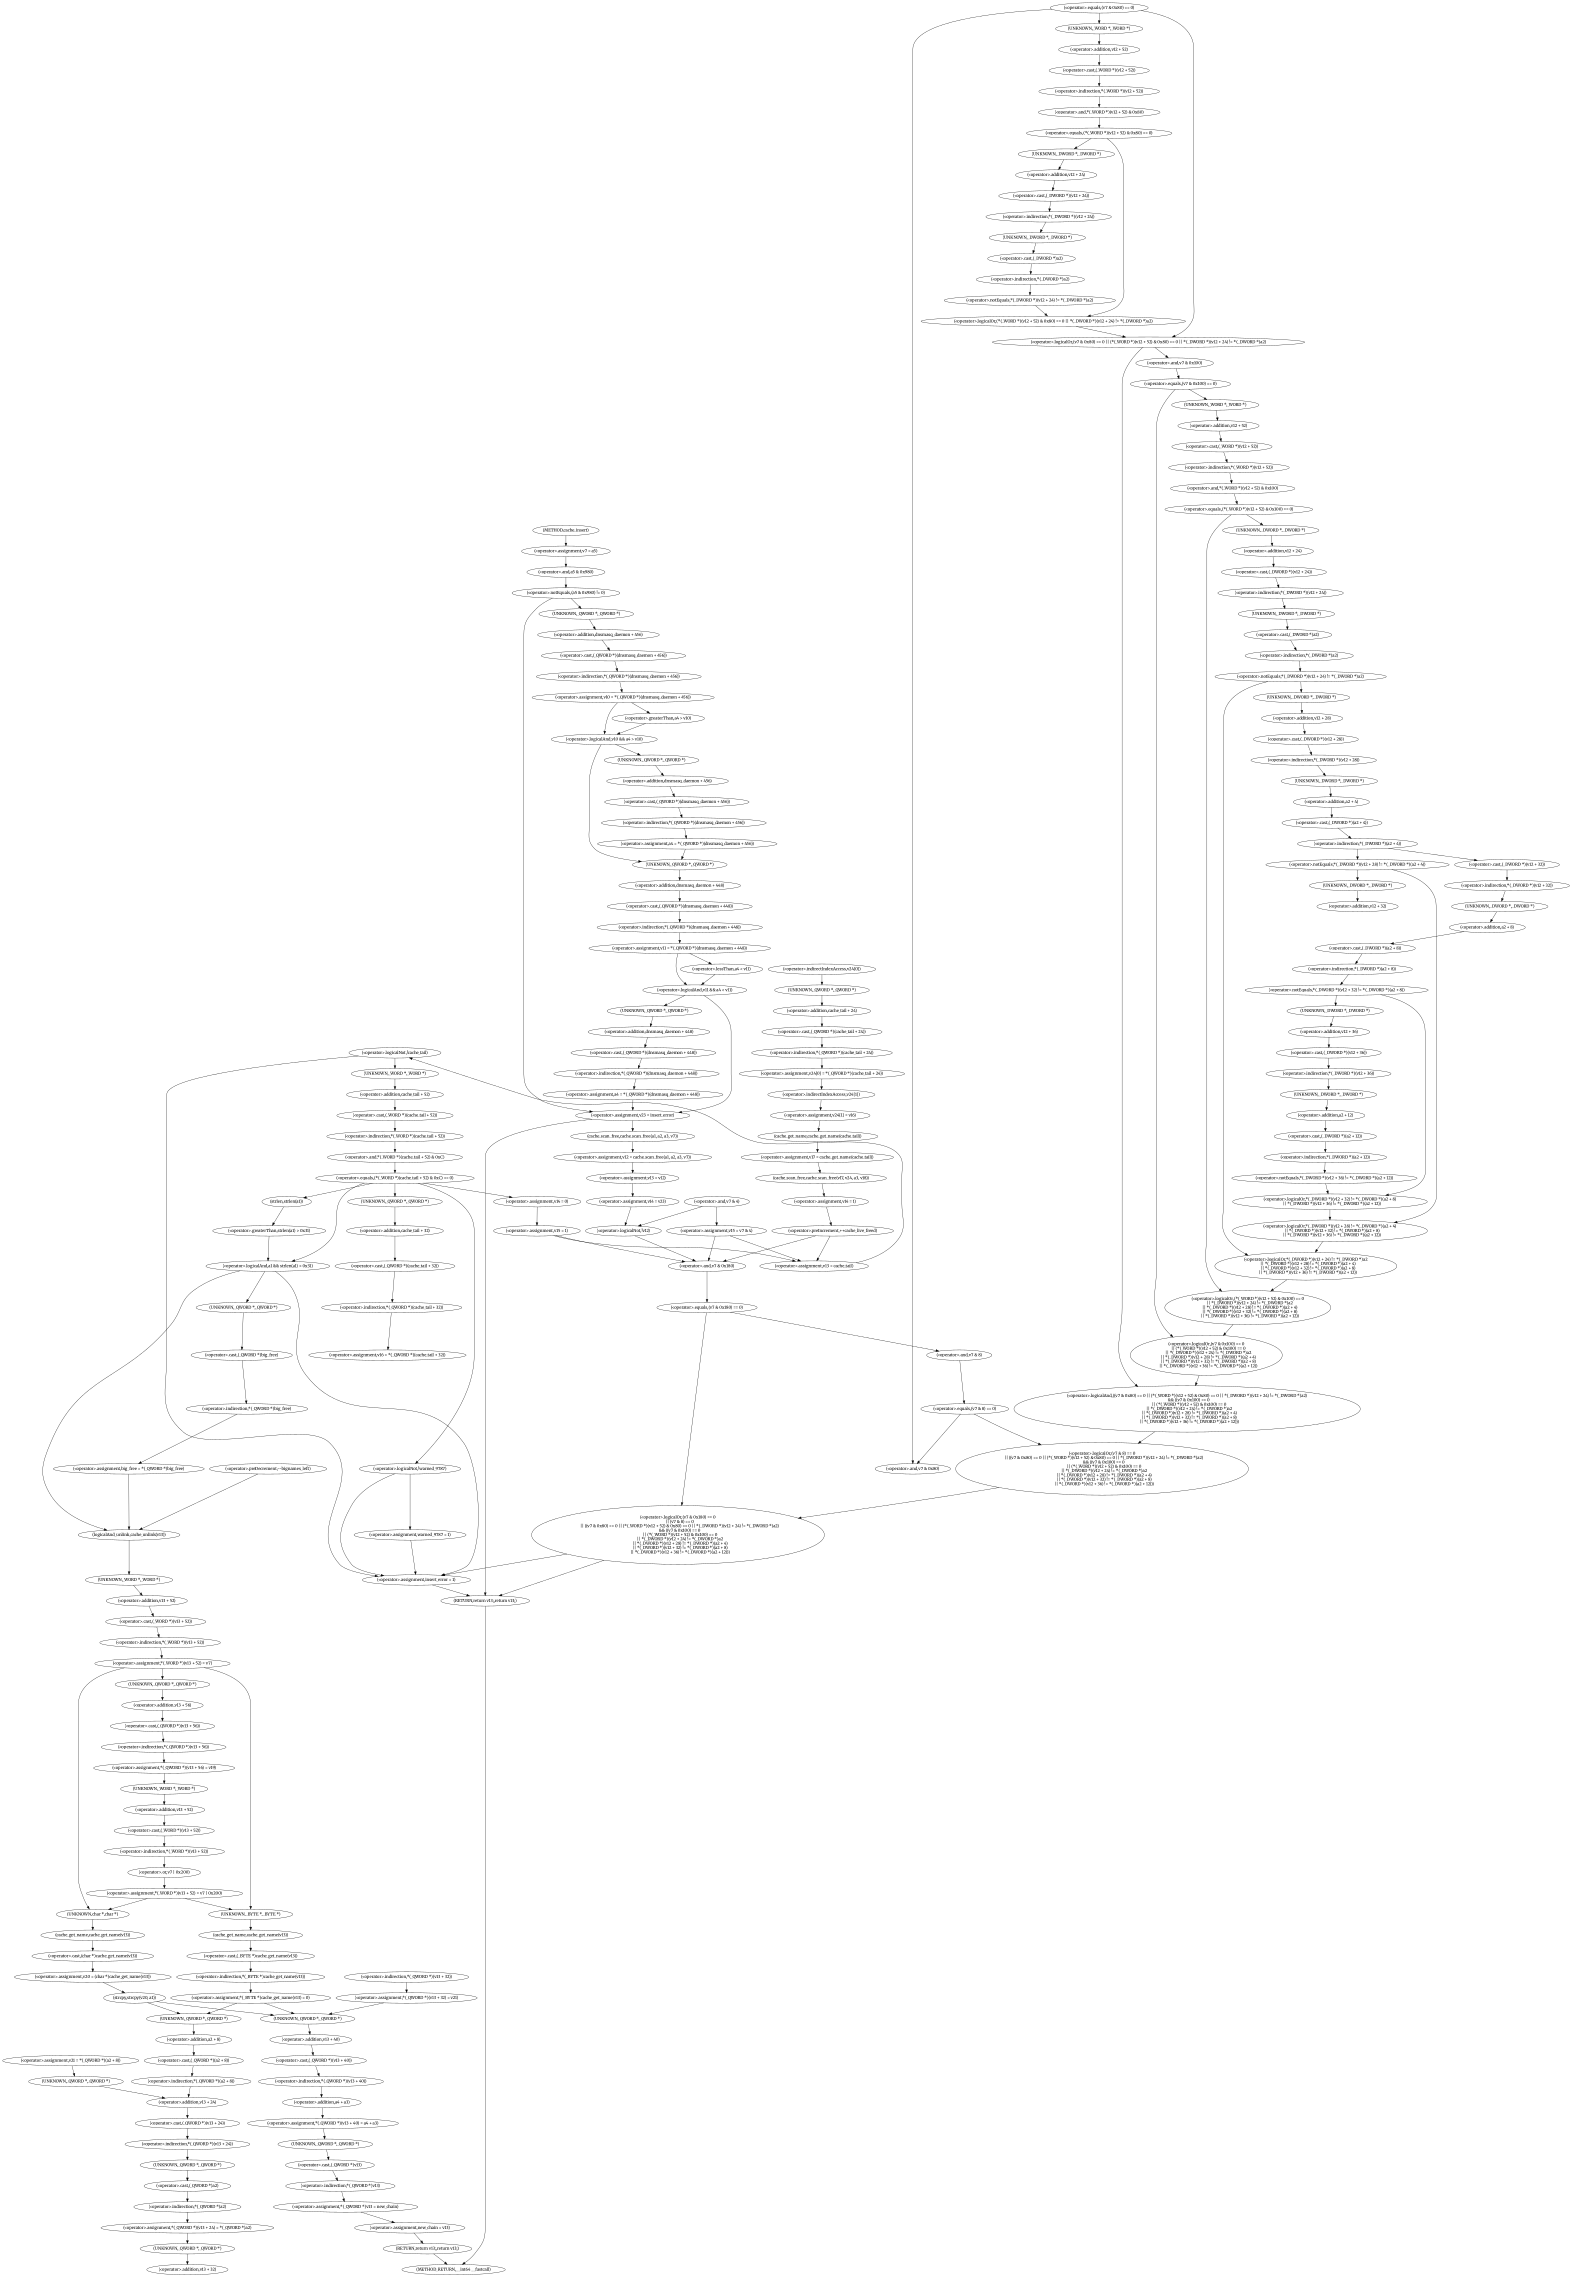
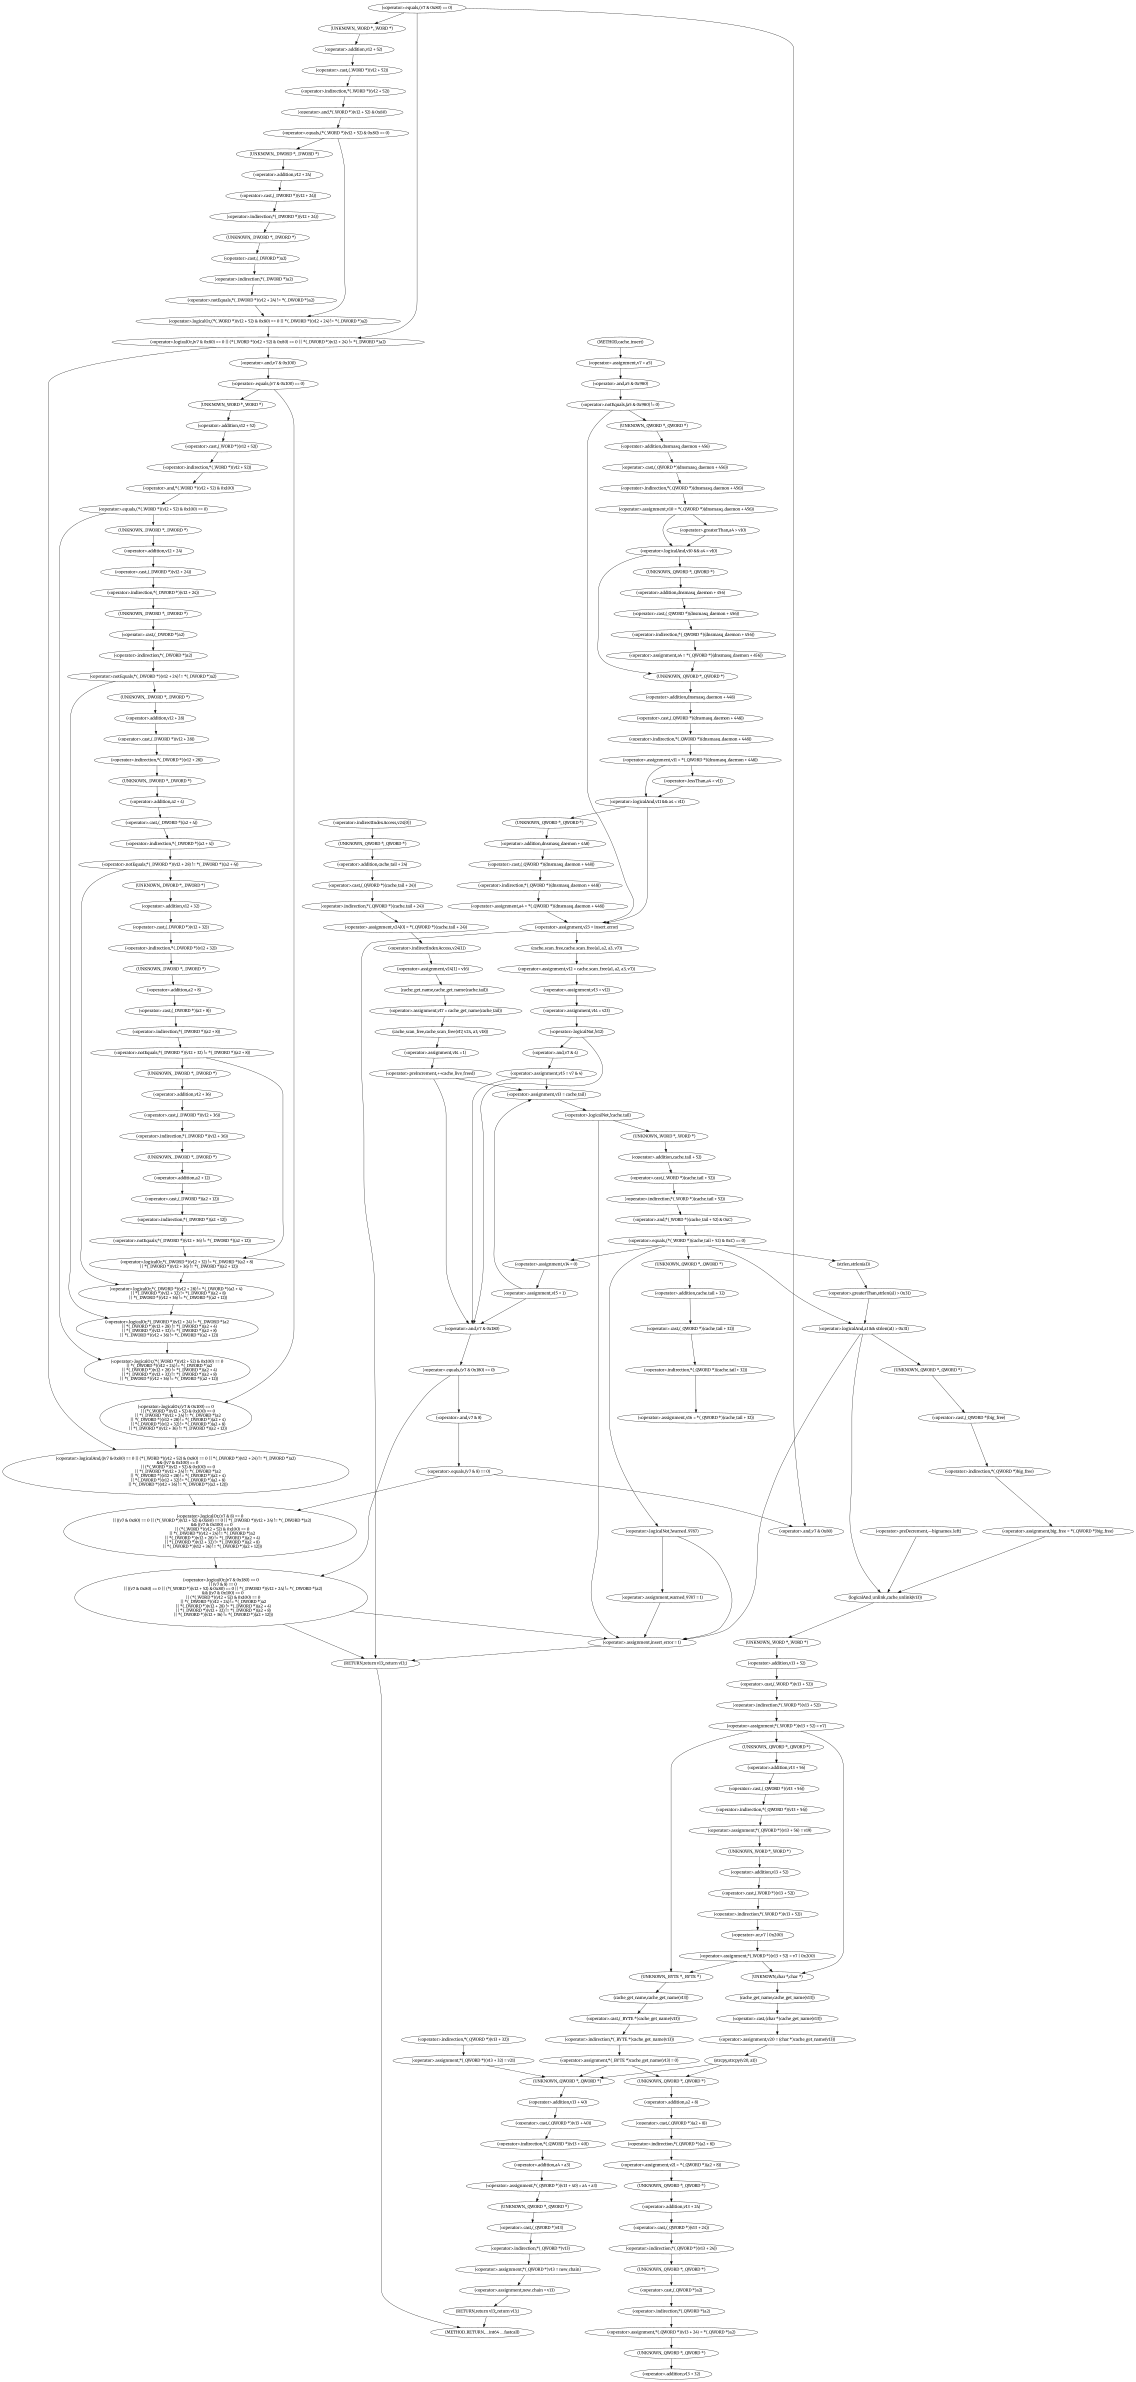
edge "(<operator>.indirection,*(_DWORD *)(a2 + 4))" -> "(<operator>.cast,(_DWORD *)(v12 + 32))": now "(<operator>.addition,v12 + 32)" -> "(<operator>.cast,(_DWORD *)(v12 + 32))"
edge "(<operator>.and,v7 & 4)" -> "(<operator>.logicalNot,!v12)": reversed
edge "(<operator>.indirection,*(_QWORD *)(a2 + 8))" -> "(<operator>.addition,v13 + 24)": now "(<operator>.indirection,*(_QWORD *)(a2 + 8))" -> "(<operator>.assignment,v21 = *(_QWORD *)(a2 + 8))"
